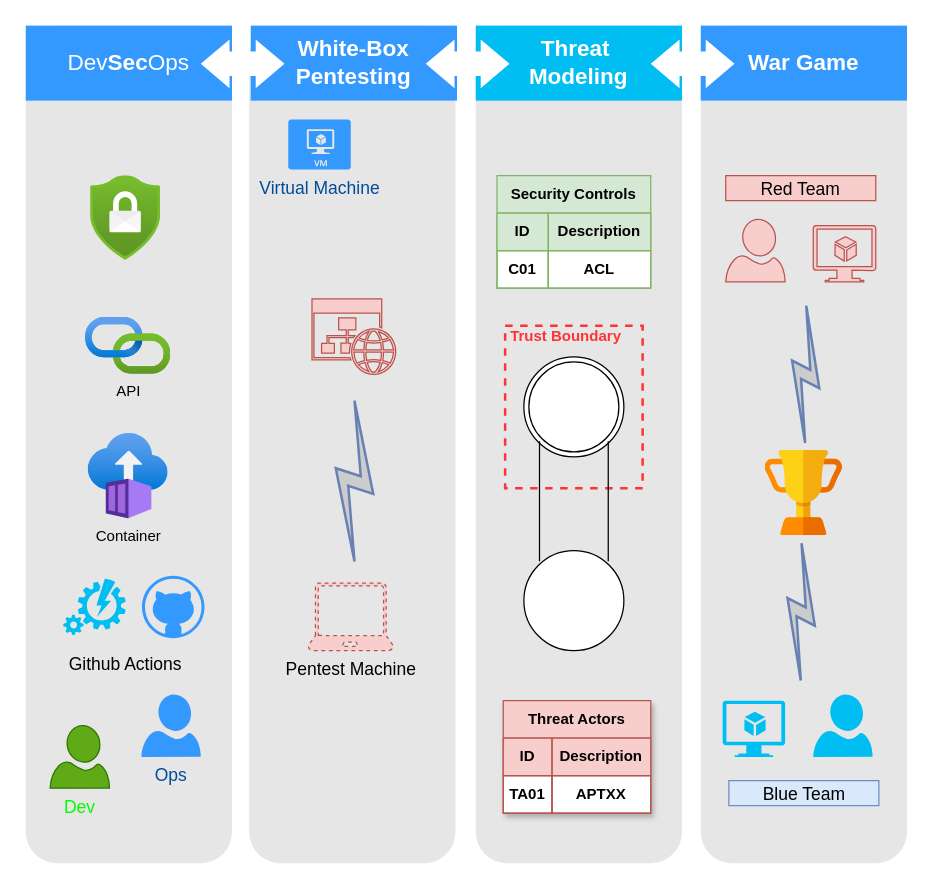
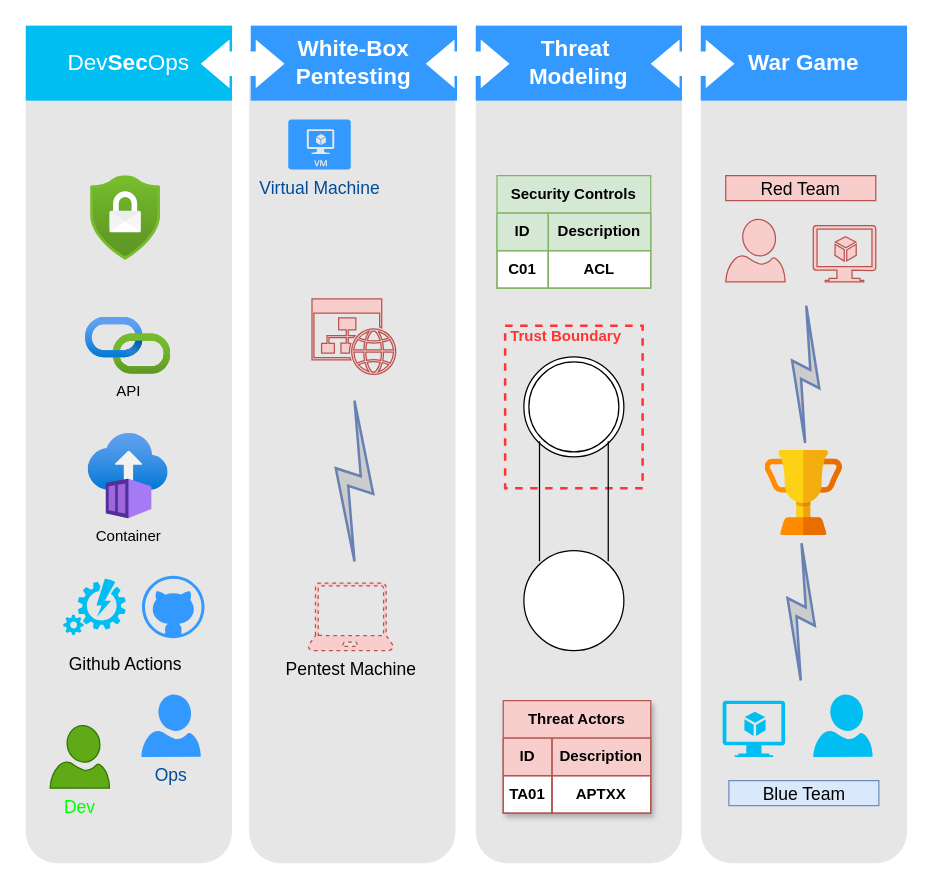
node "DevSecOps": fillcolor #3399ff -> #00bef2
node "Threat Modeling": fillcolor #00bef2 -> #3399ff
